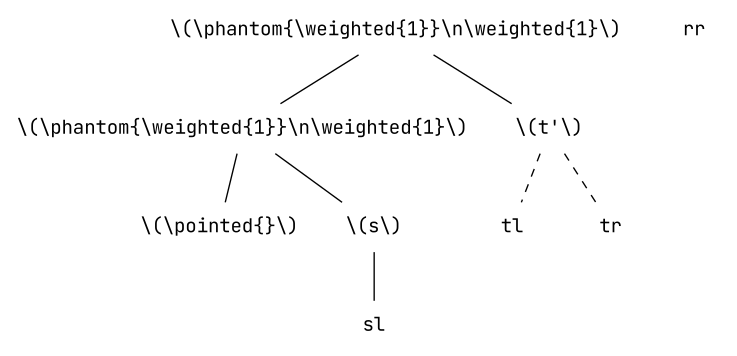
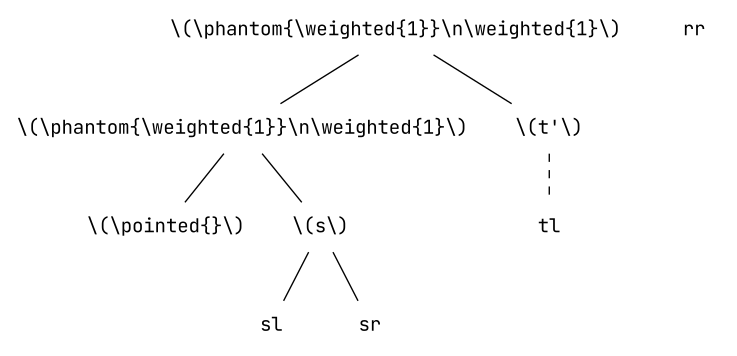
node "tr": removed
node "sr": added
